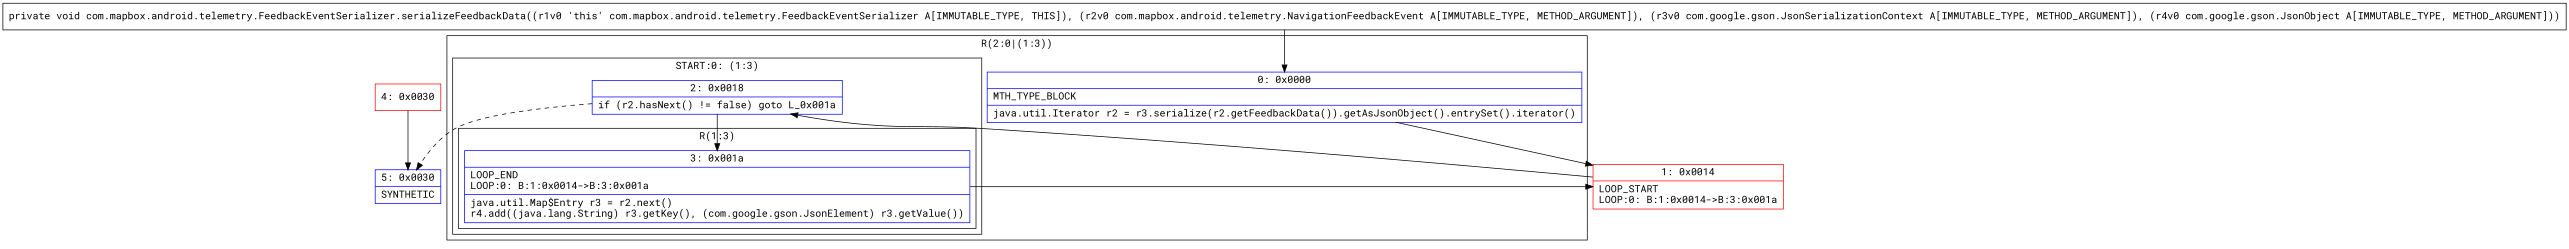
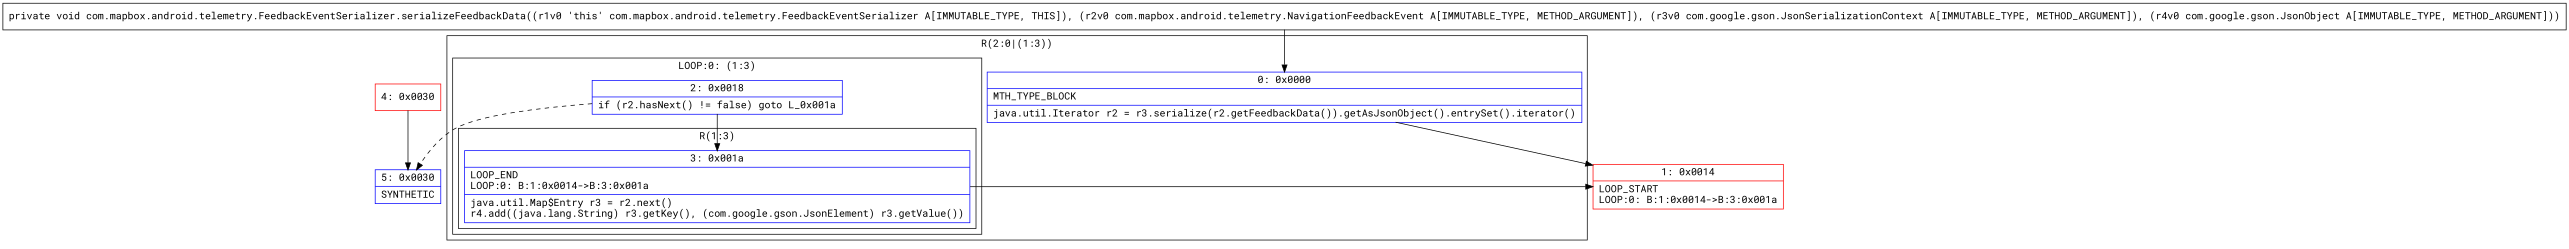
cluster "START:0: (1:3)": label "START:0: (1:3)" -> "LOOP:0: (1:3)"
edge "1: 0x0014" -> "2: 0x0018": removed
